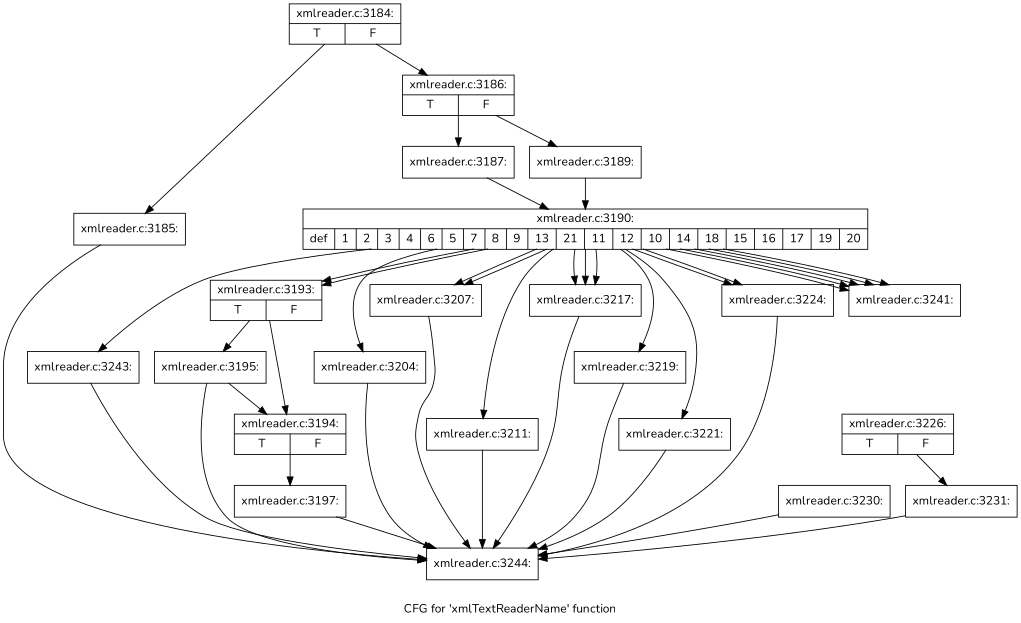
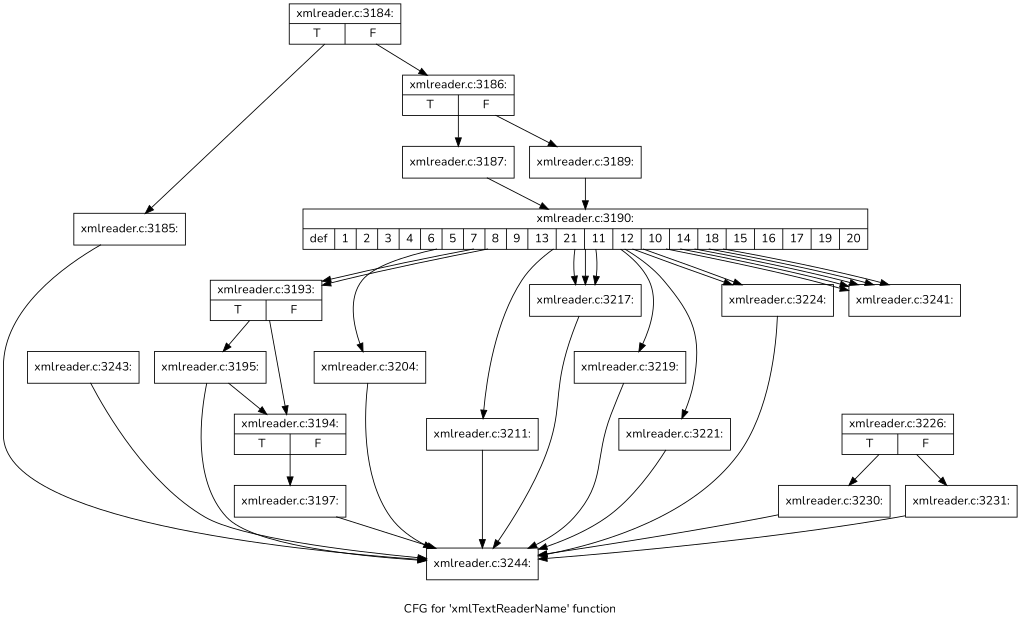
edge "xmlreader.c:3190:" -> "xmlreader.c:3243:": removed
node "xmlreader.c:3207:": removed
edge "xmlreader.c:3226:" -> "xmlreader.c:3230:": added
